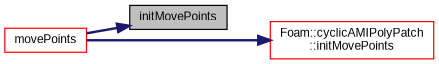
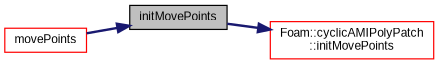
edge "movePoints" -> "Foam::cyclicAMIPolyPatch ::initMovePoints": now "initMovePoints" -> "Foam::cyclicAMIPolyPatch ::initMovePoints"
